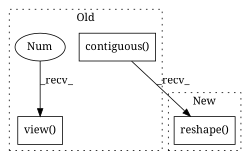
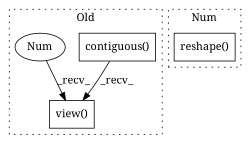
edge "contiguous()" -> "reshape()": now "contiguous()" -> "view()"
cluster "New": label "New" -> "Num"
